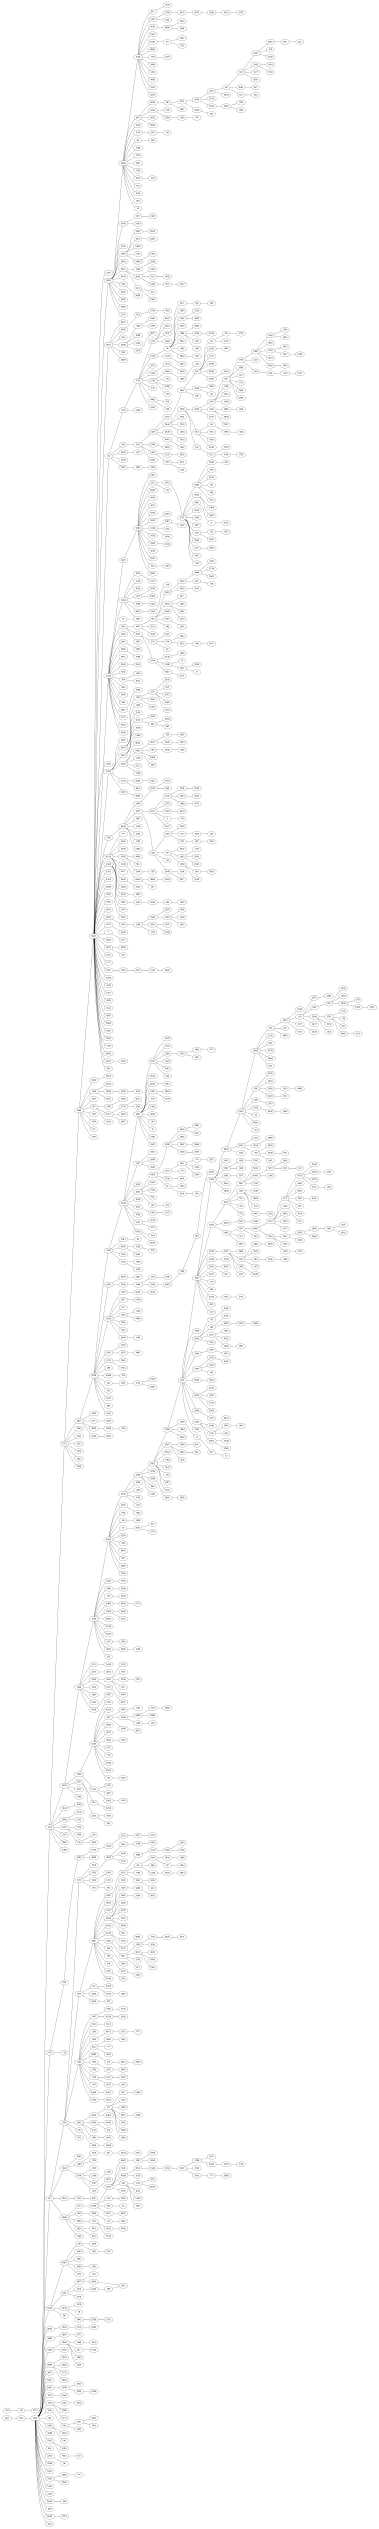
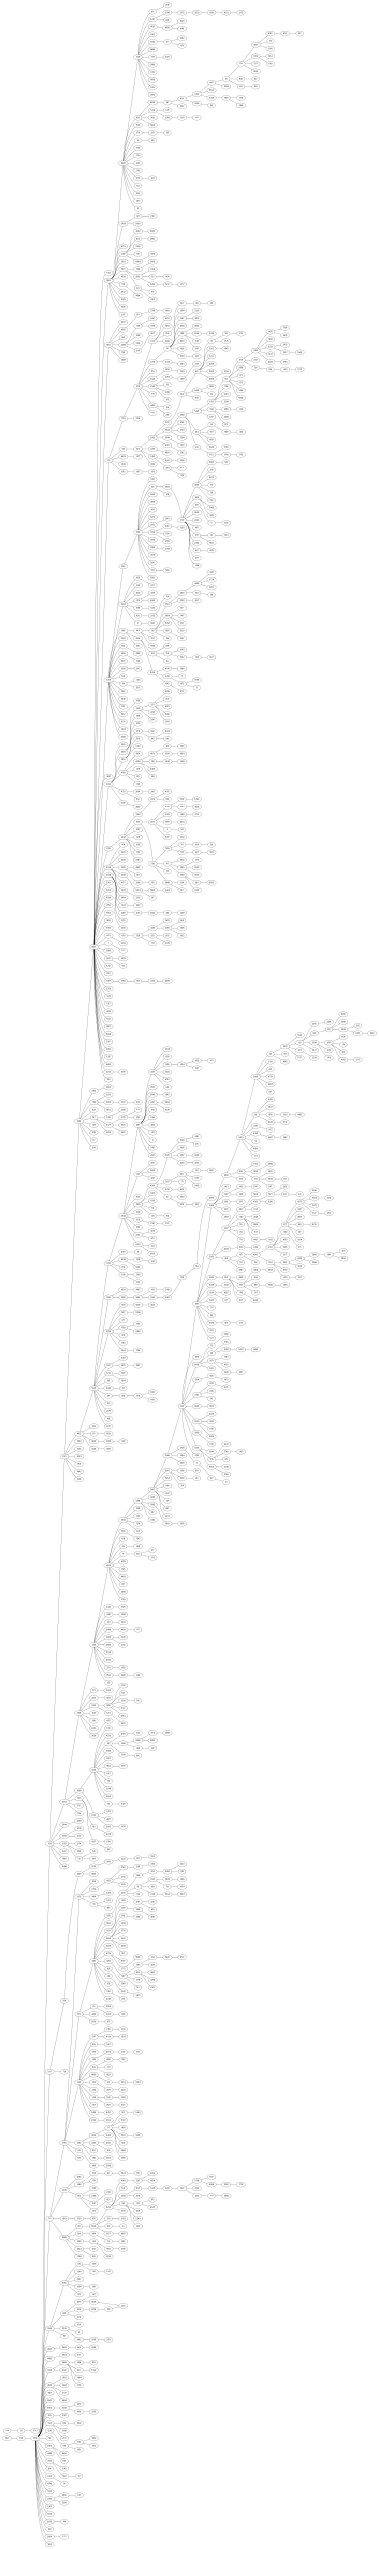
edge "5094" -- "3897": now "5094" -- "51"
